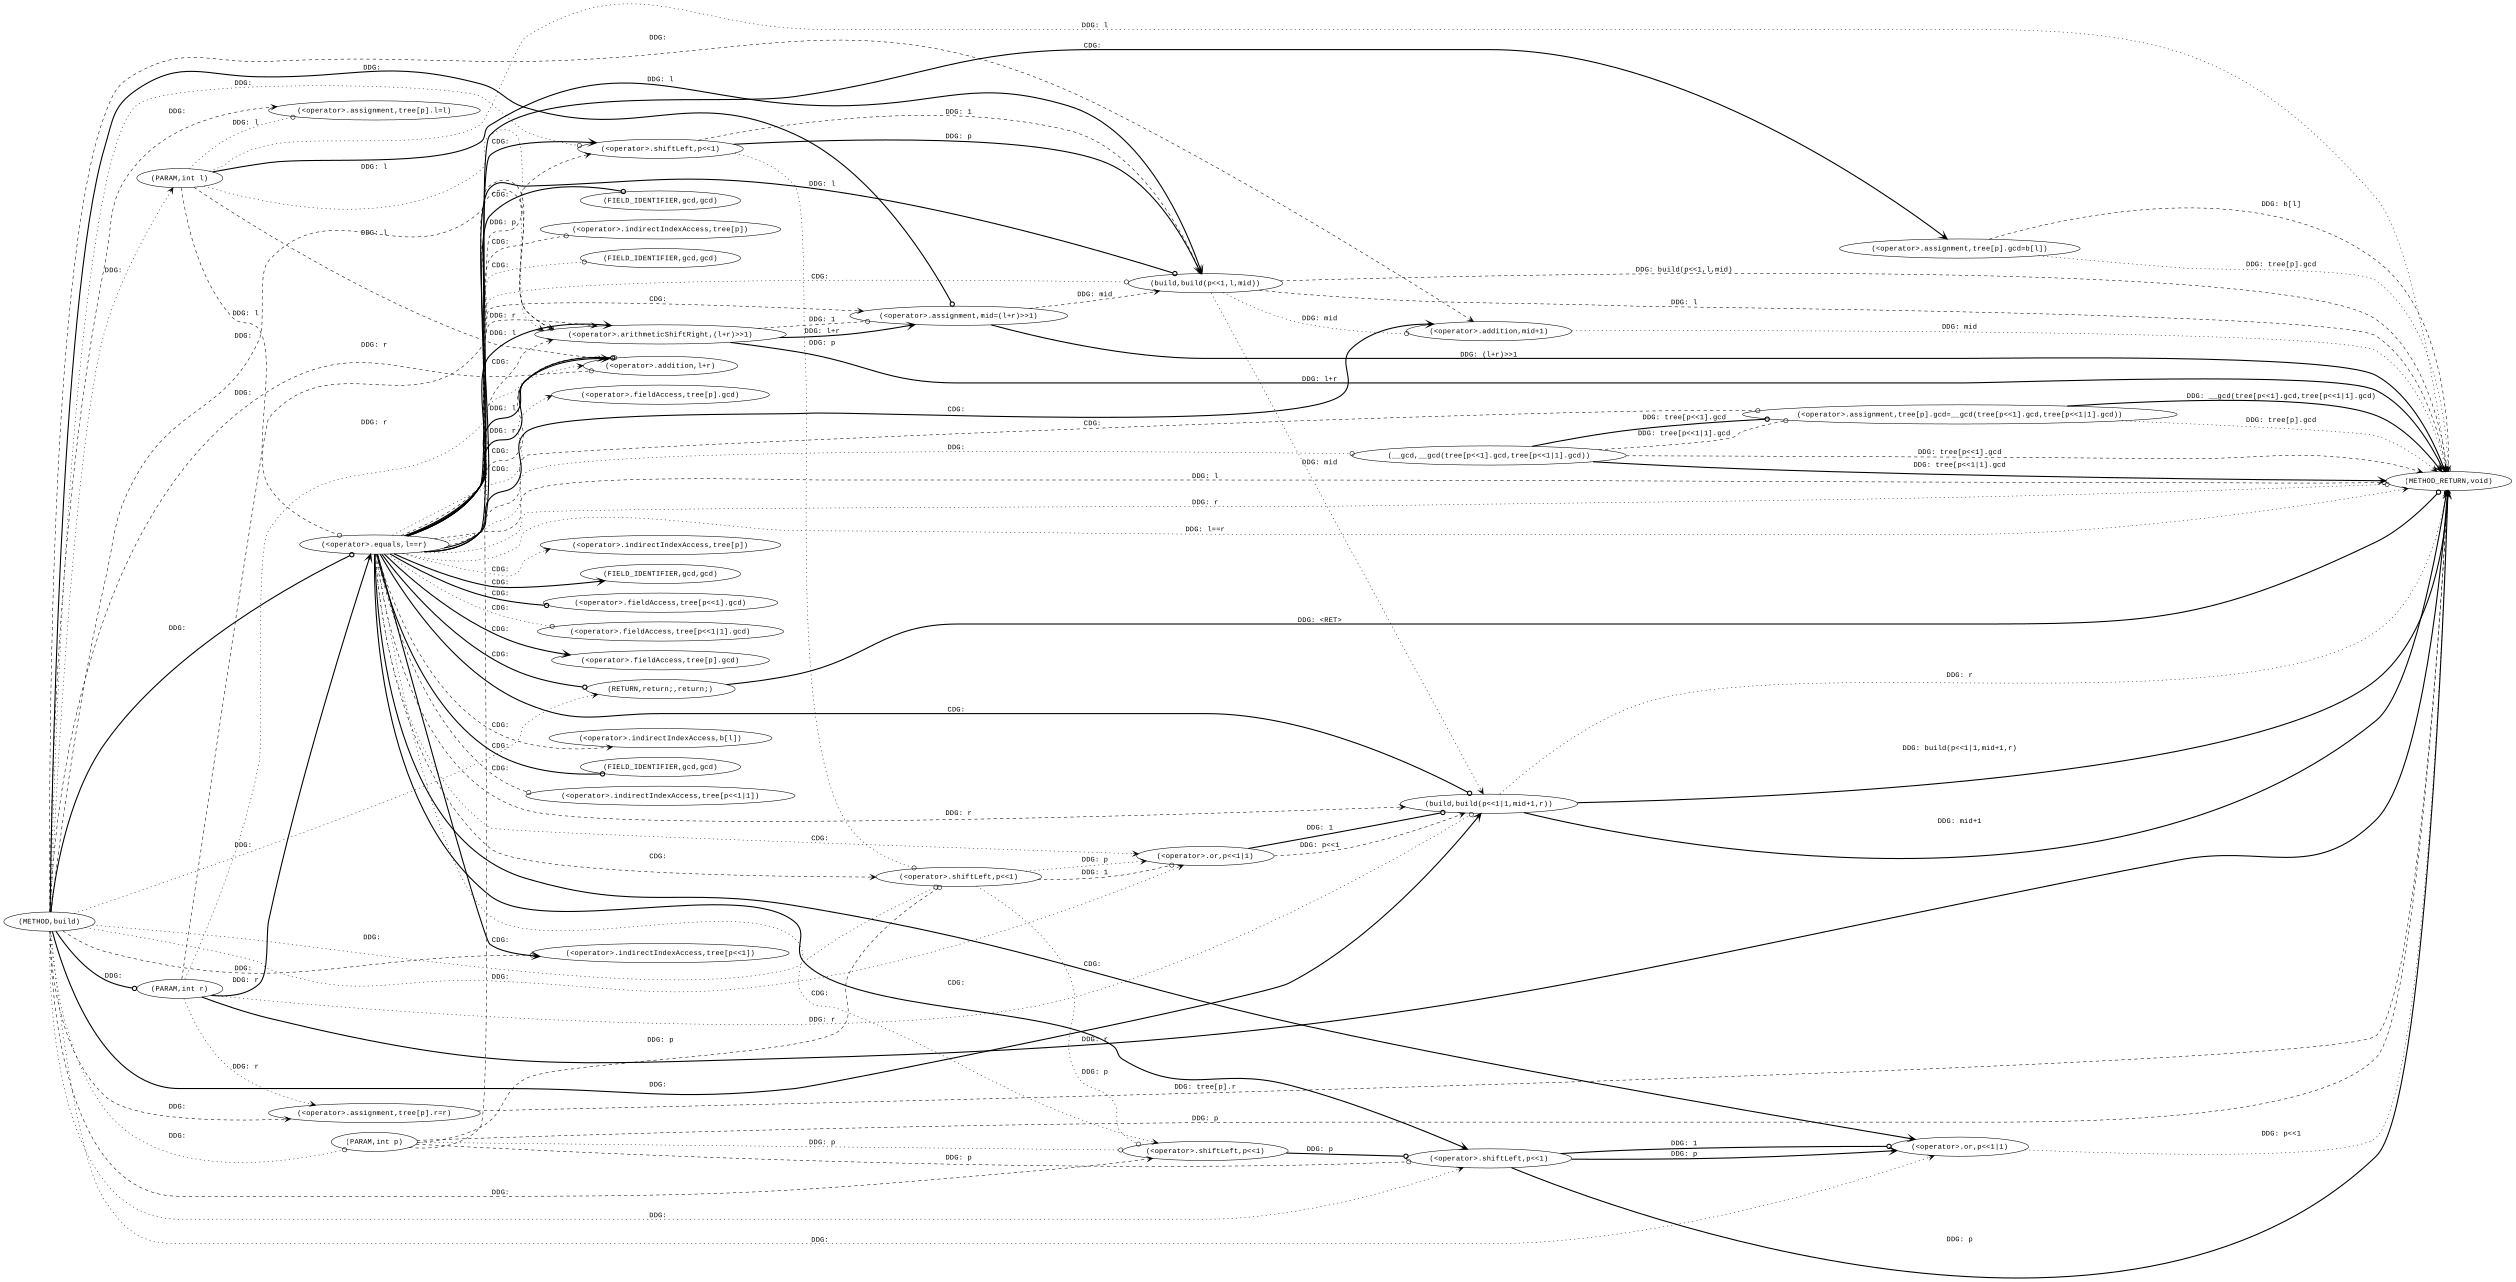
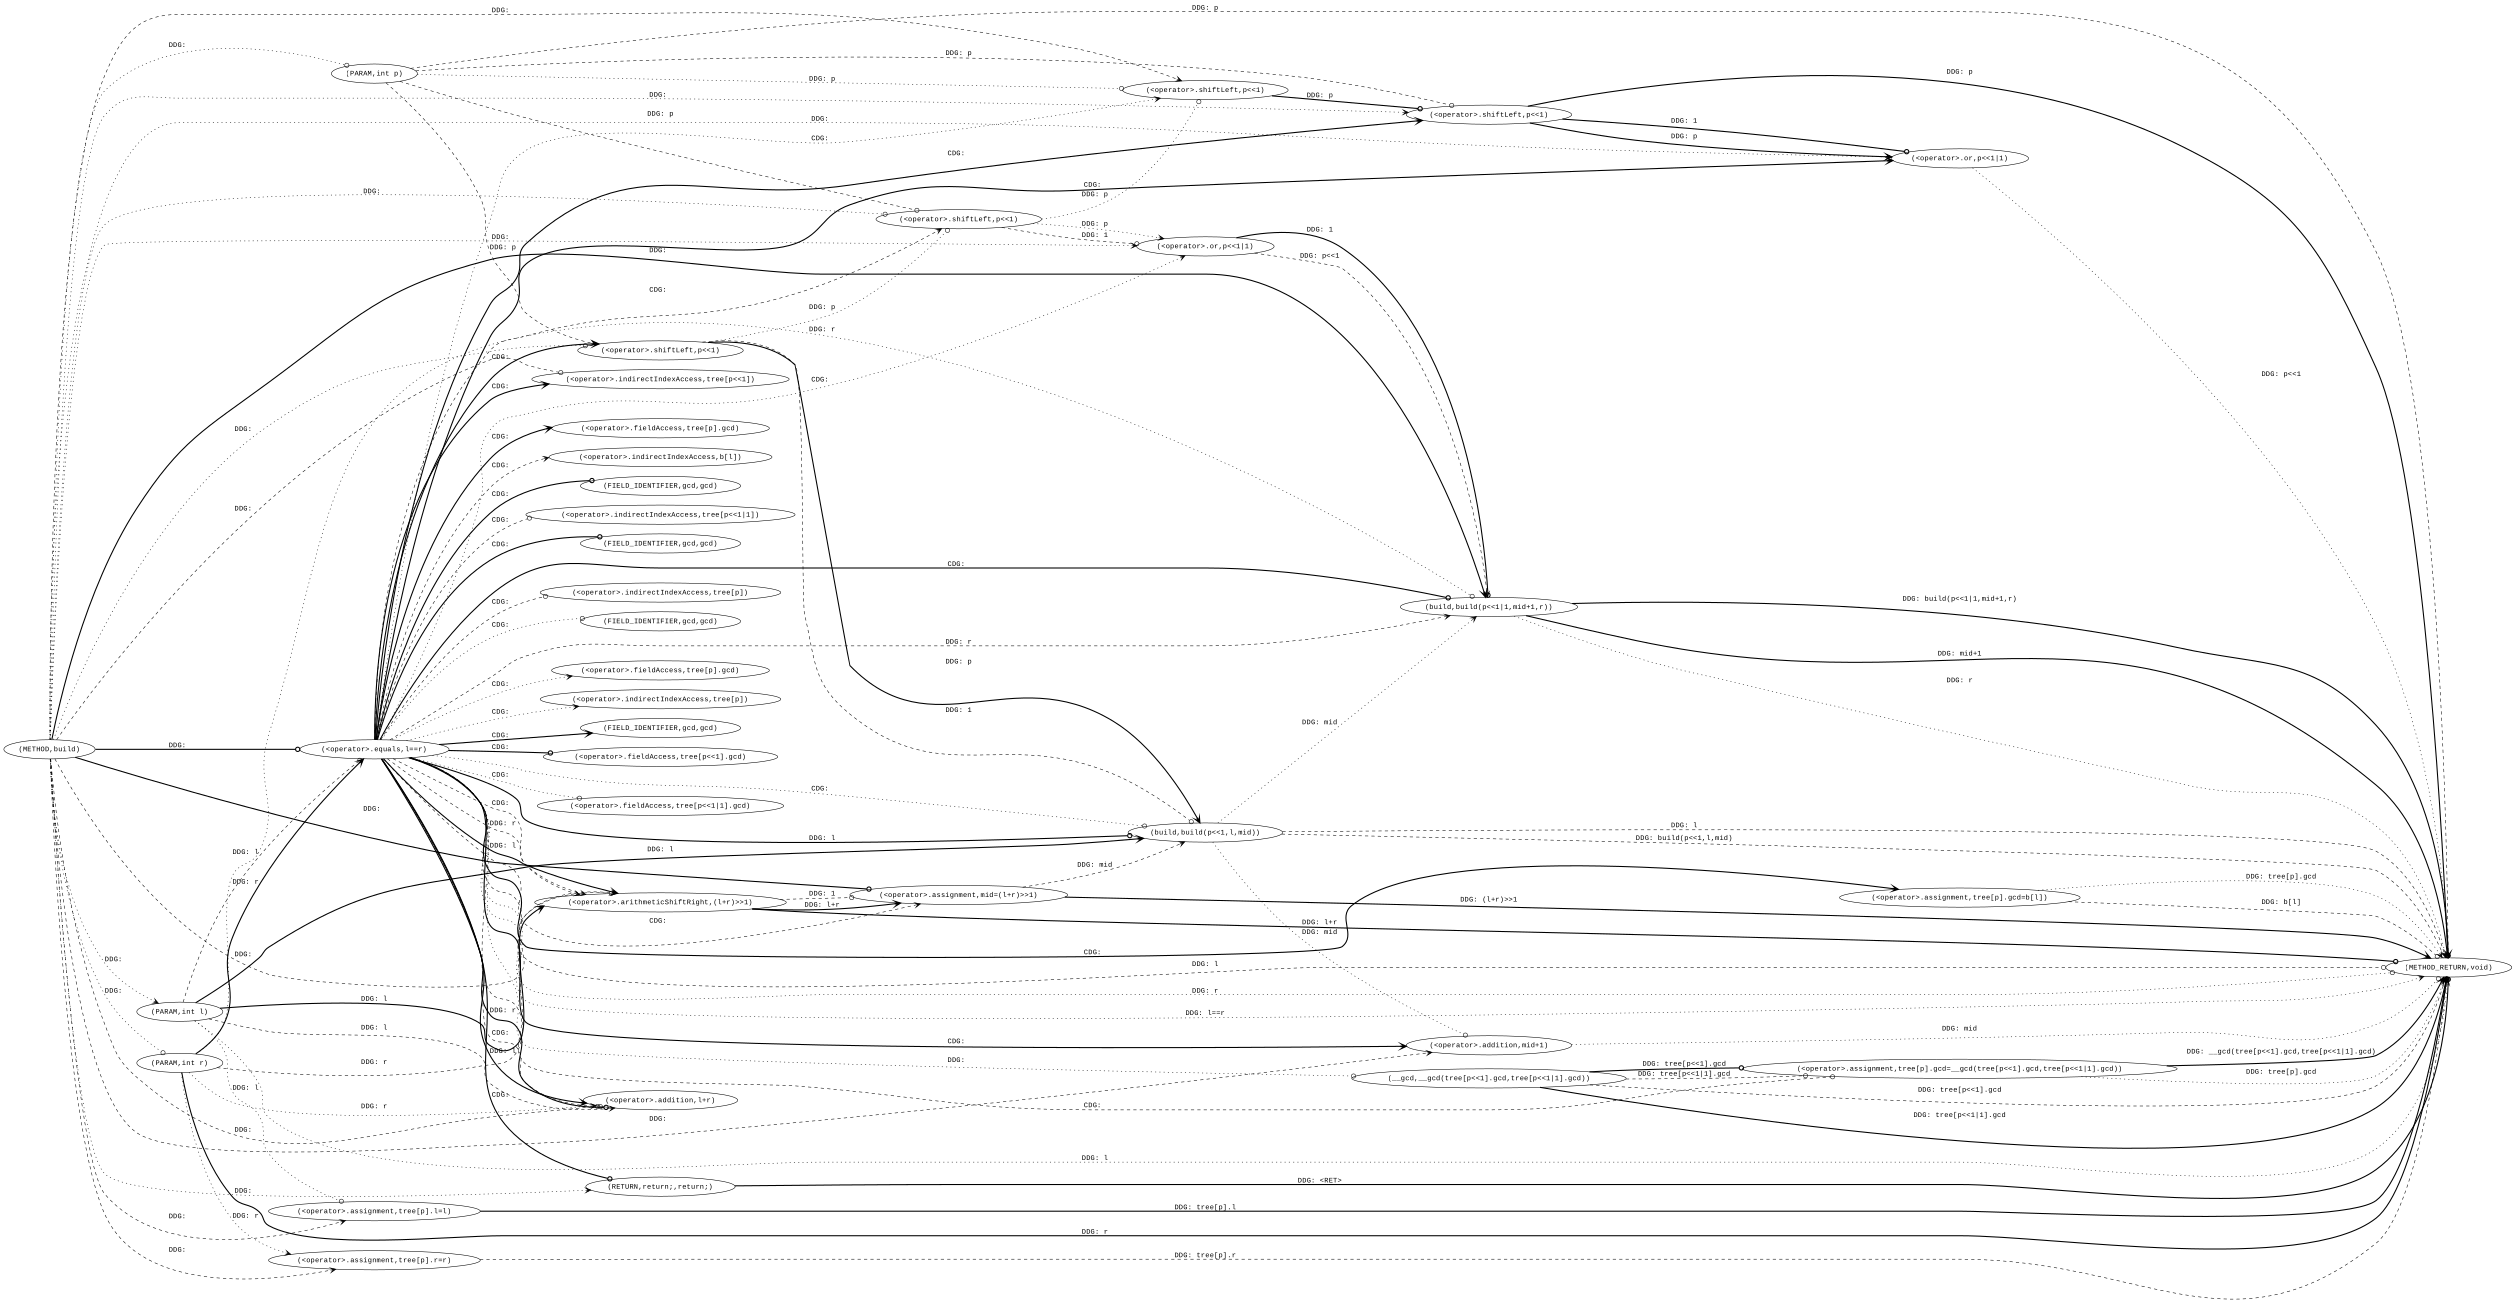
edge "(PARAM,int l)" -> "(<operator>.arithmeticShiftRight,(l+r)>>1)": style dotted -> bold
edge "(METHOD,build)" -> "(PARAM,int r)": style bold -> dotted
edge "(<operator>.assignment,tree[p].l=l)" -> "(METHOD_RETURN,void)": added, label "DDG: tree[p].l"
